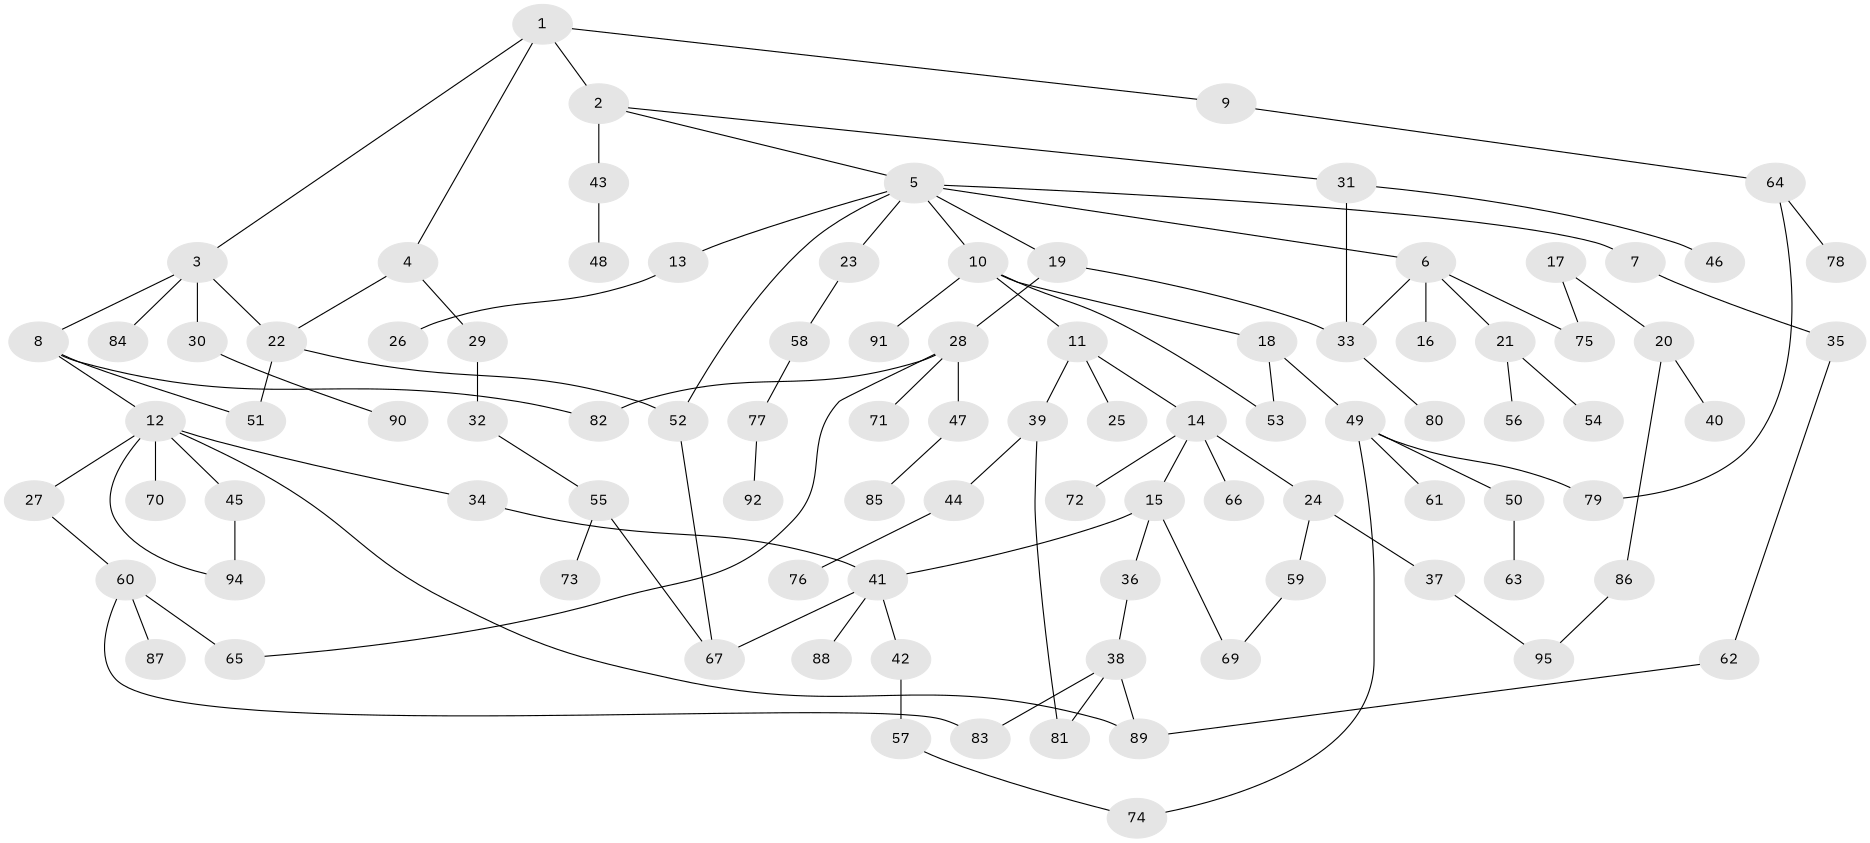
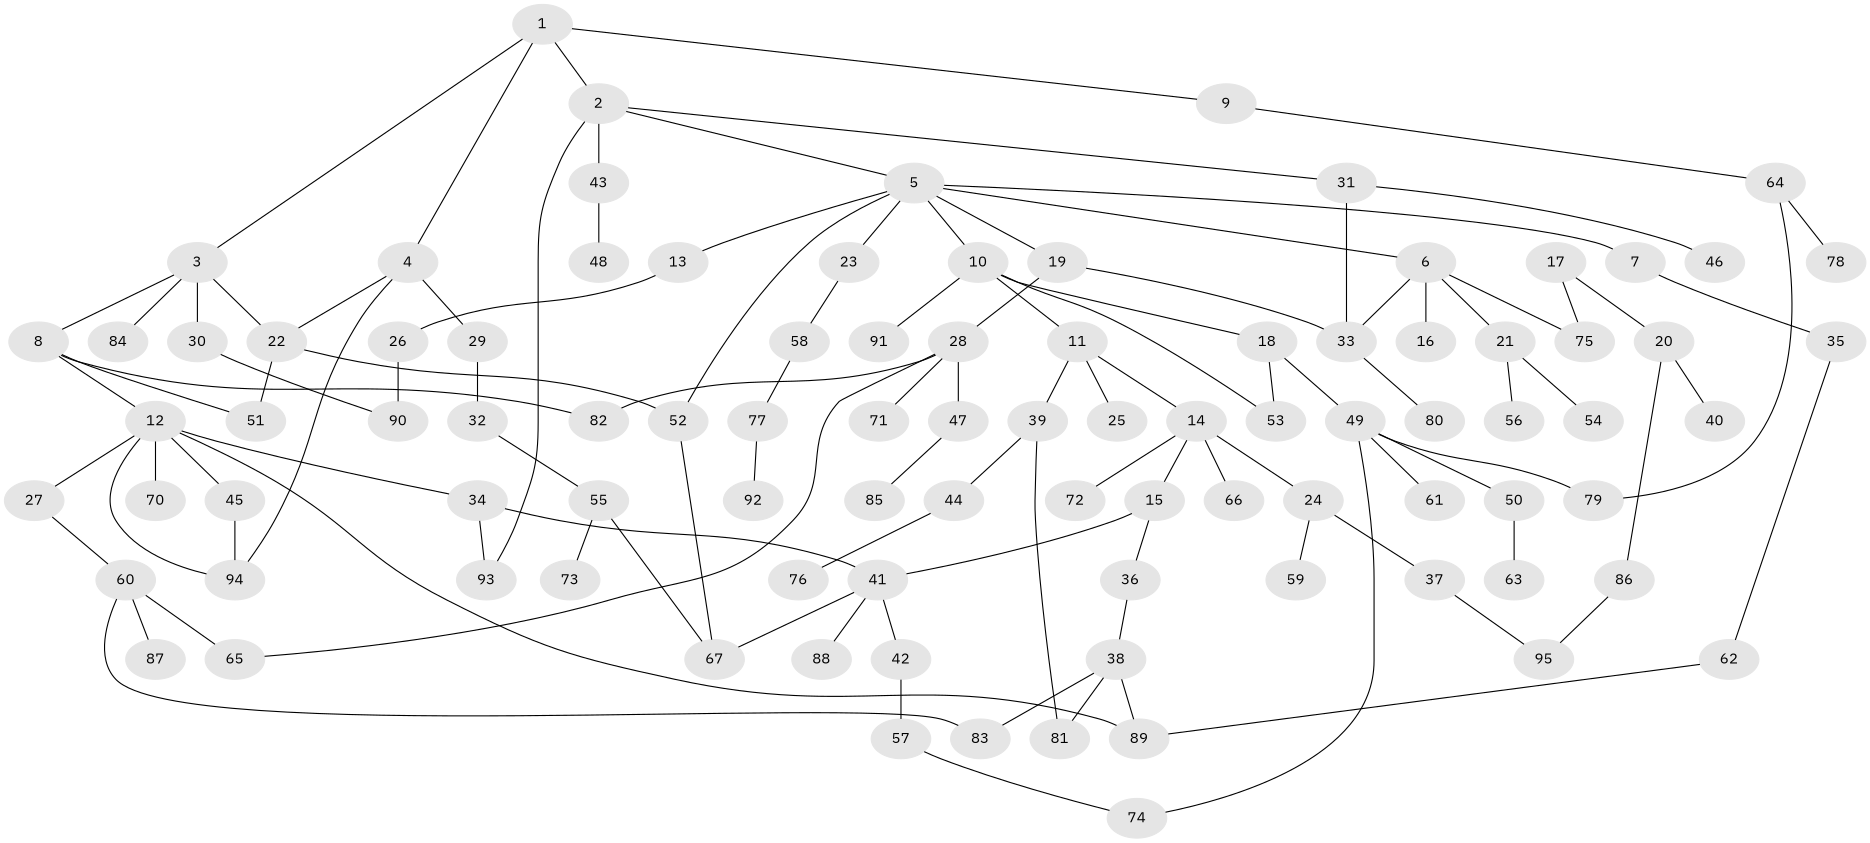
edge "26" -- "90": added
edge "4" -- "94": added
node "93": added
node "69": removed
